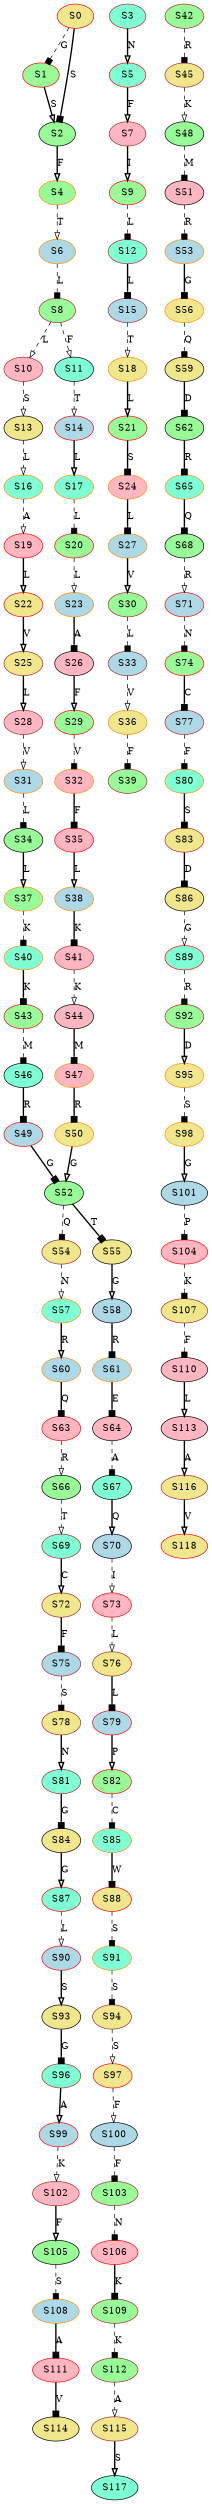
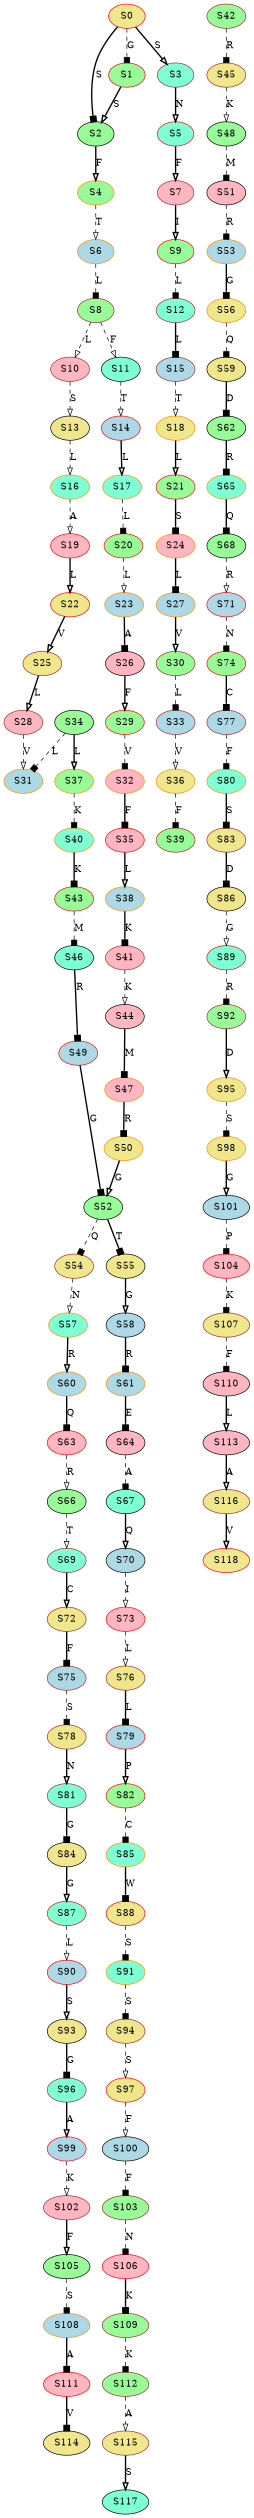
edge "S0" -> "S3": added, label "S"
edge "S31" -> "S34": reversed
